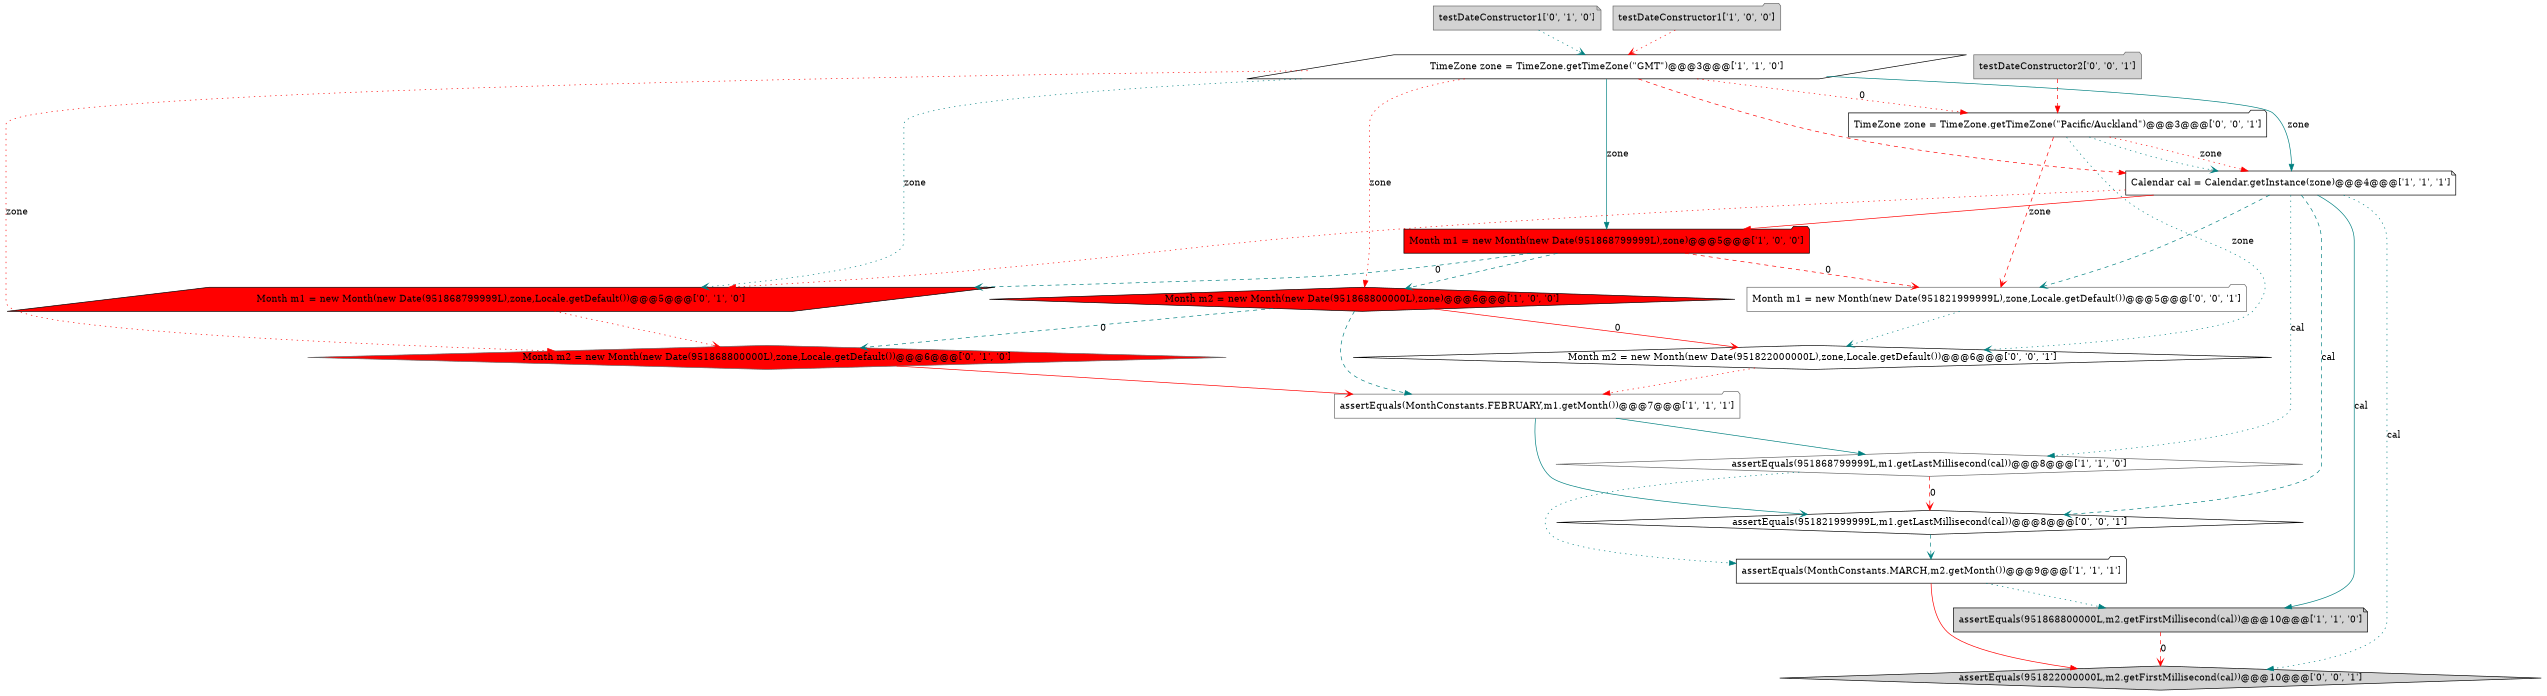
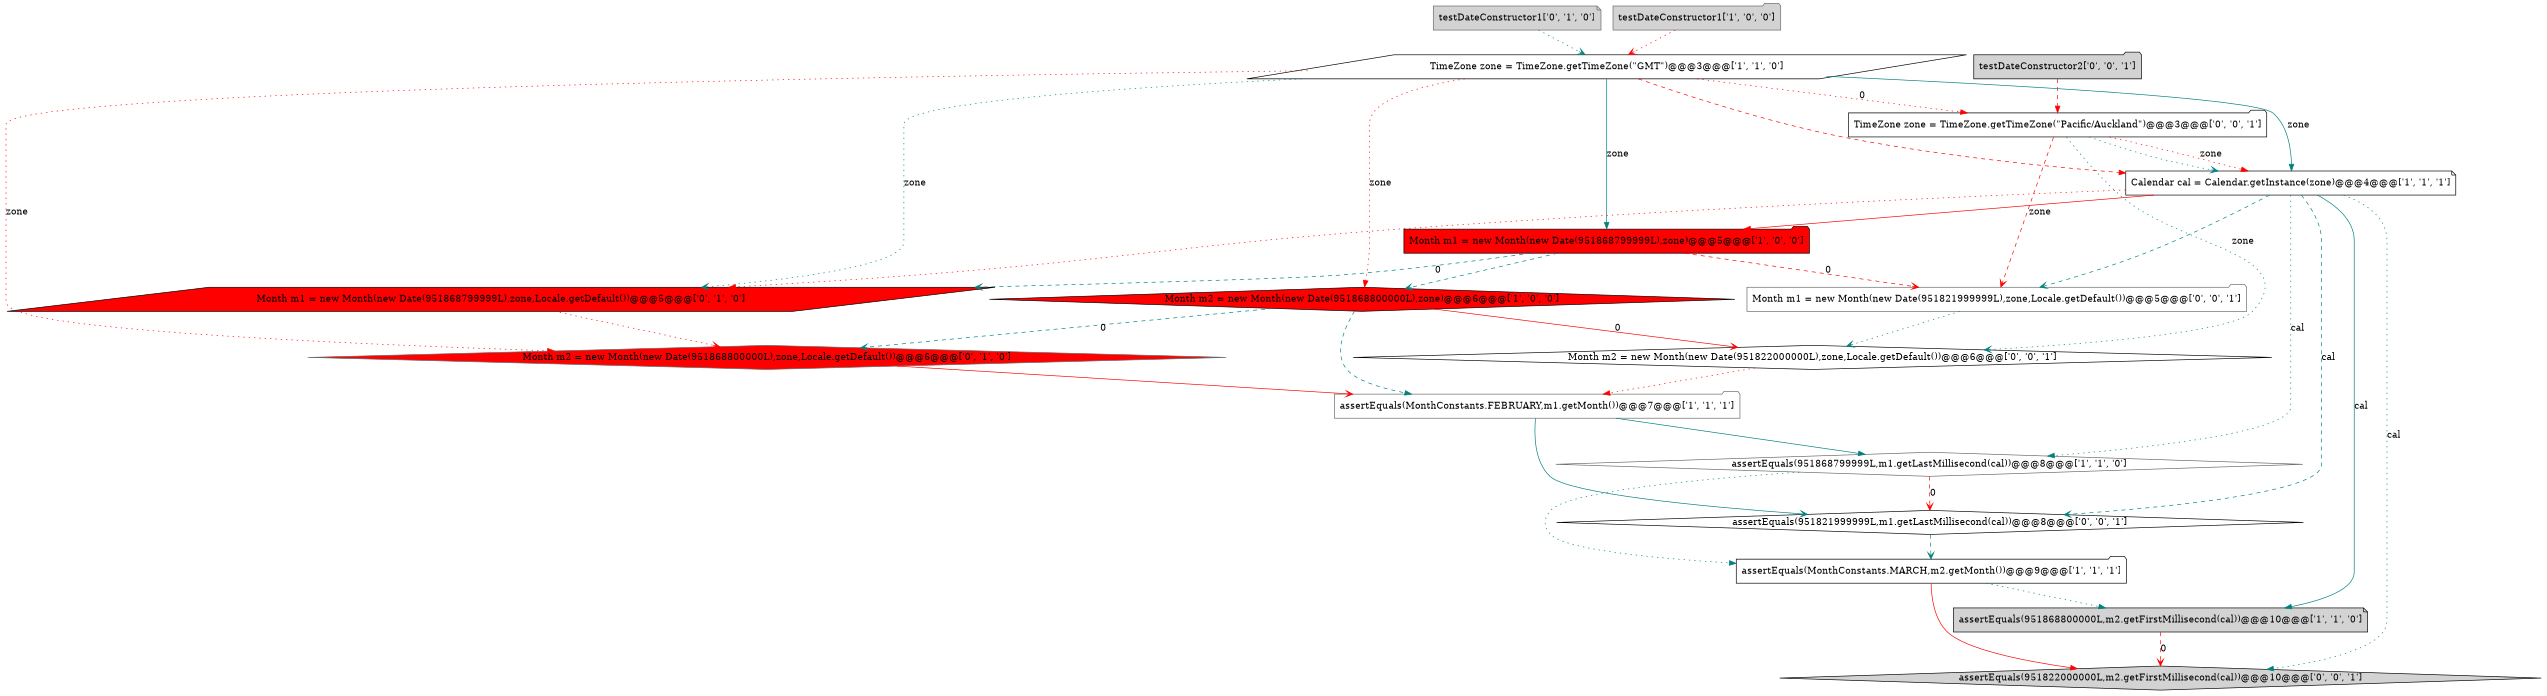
node "testDateConstructor2['0', '0', '1']": color gray40 -> black
